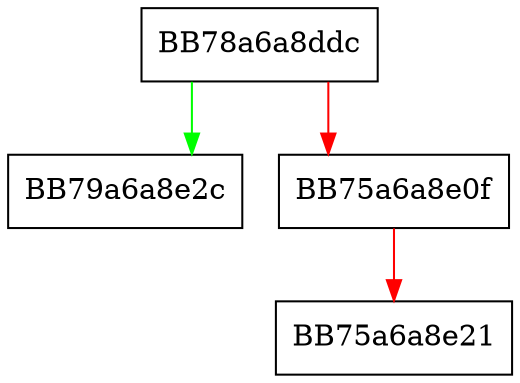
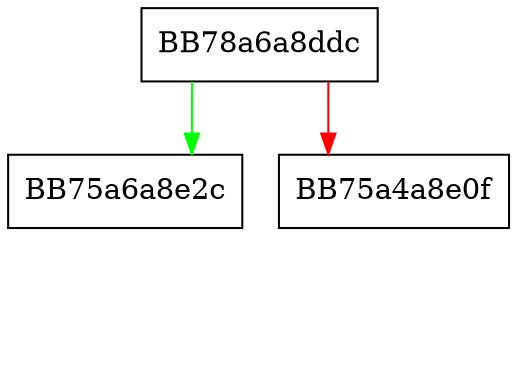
node "BB79a6a8e2c": label "BB79a6a8e2c" -> "BB75a6a8e2c"
node "BB75a6a8e0f": label "BB75a6a8e0f" -> "BB75a4a8e0f"
node "BB75a6a8e21": removed
